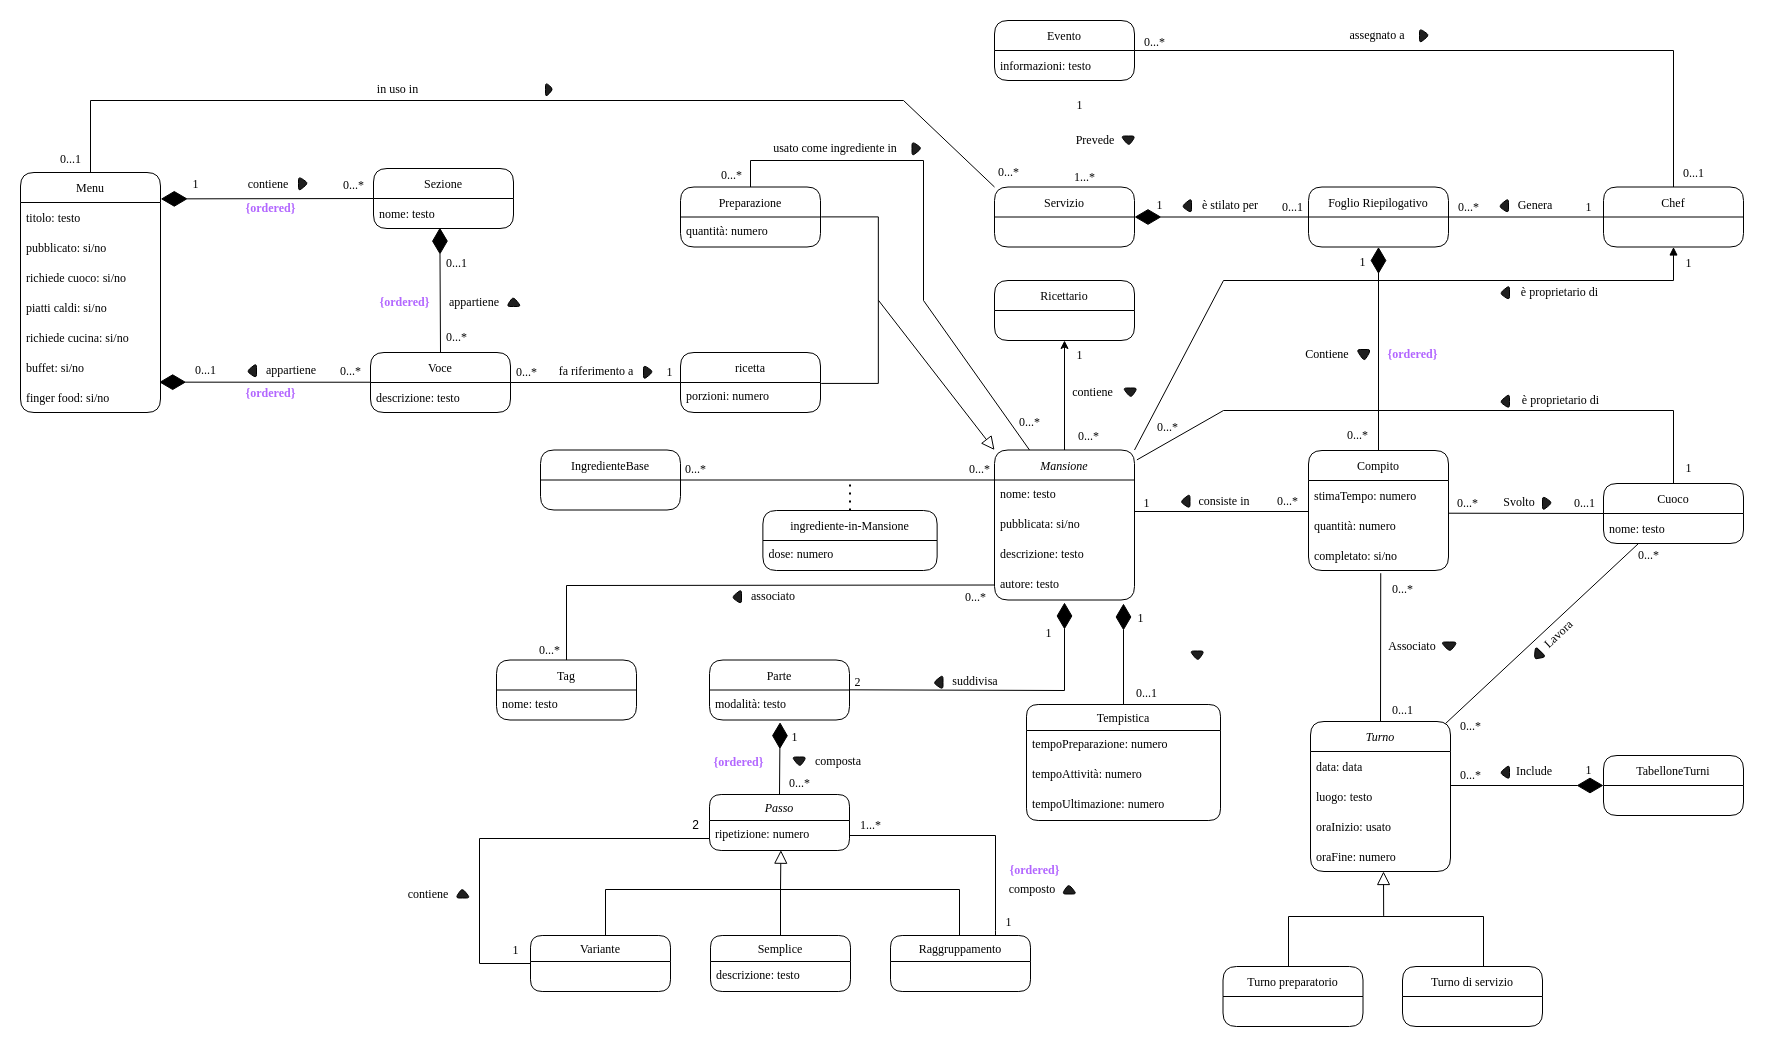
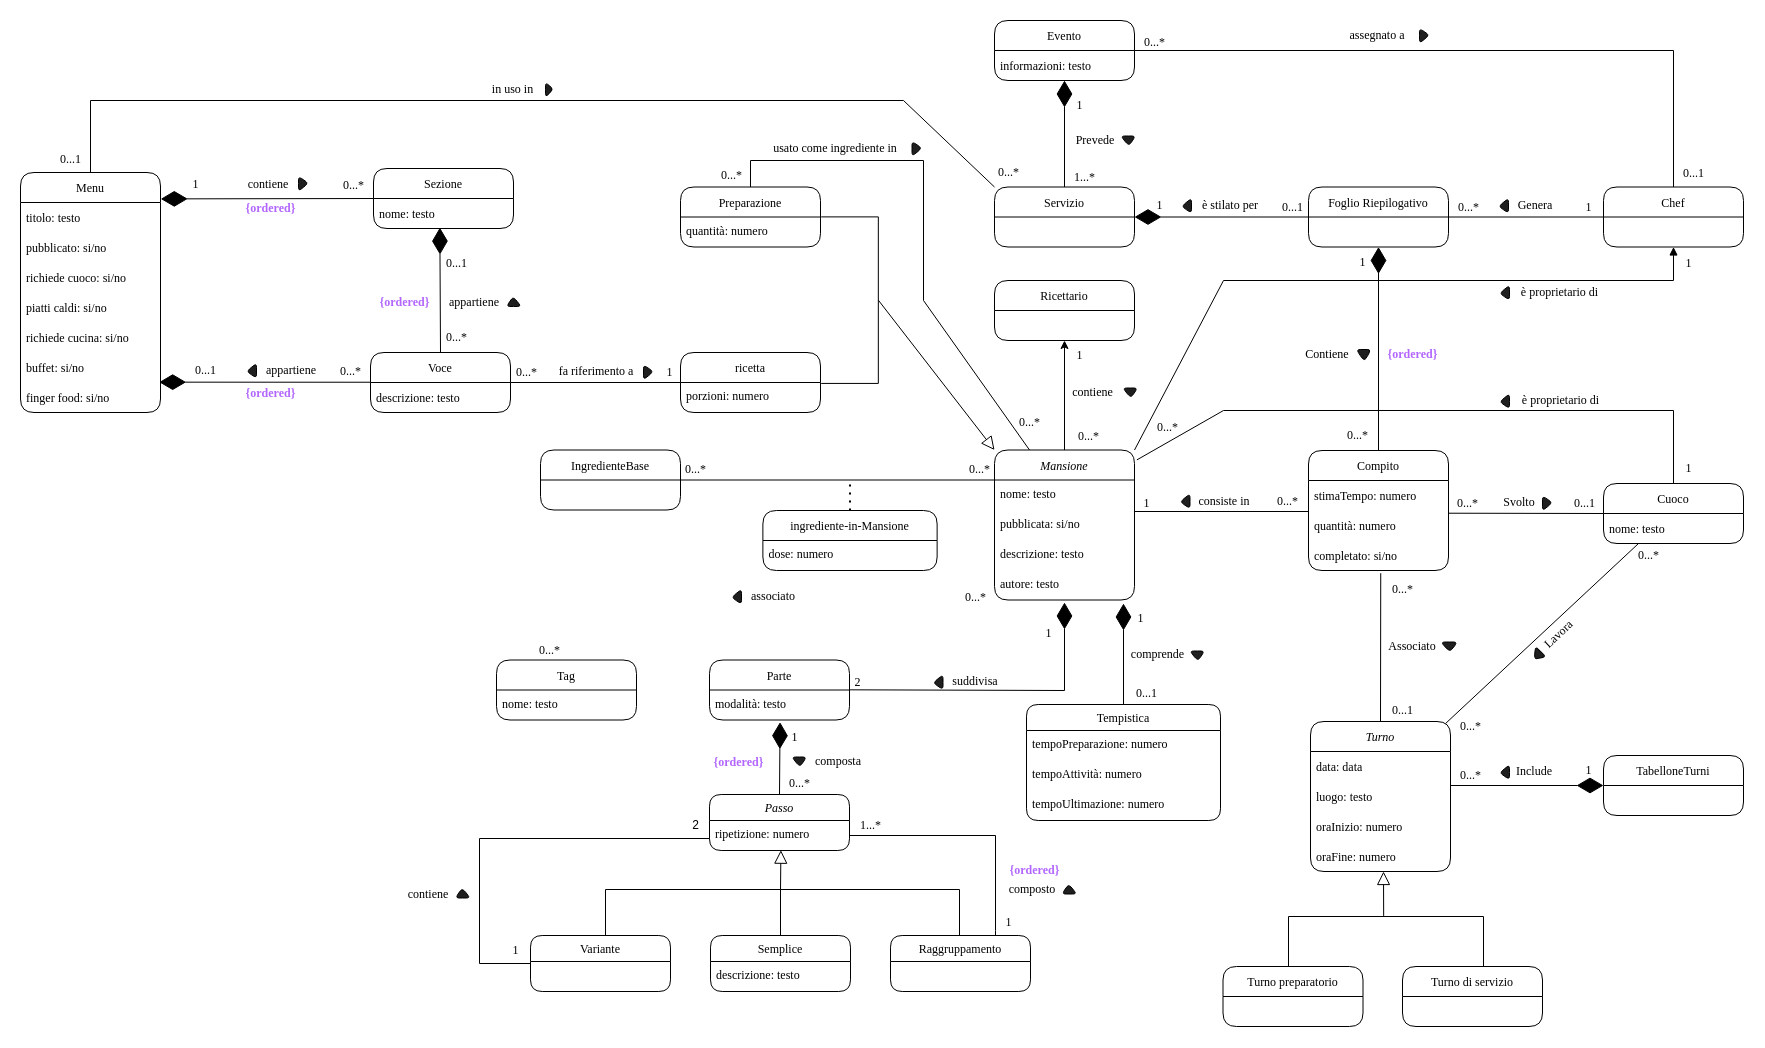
node "in uso in": moved (398, 90) -> (513, 90)
edge "Servizio" -> "informazioni: testo": added
edge "autore: testo" -- "Tag": removed
node "comprende": added
node "oraInizio: usato": label "oraInizio: usato" -> "oraInizio: numero"
